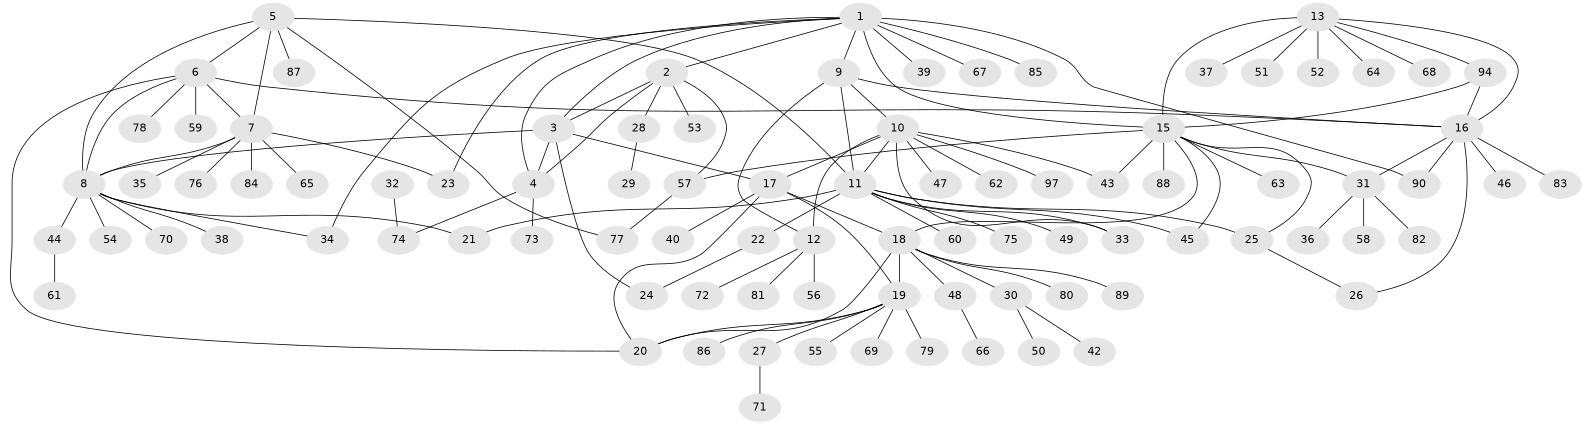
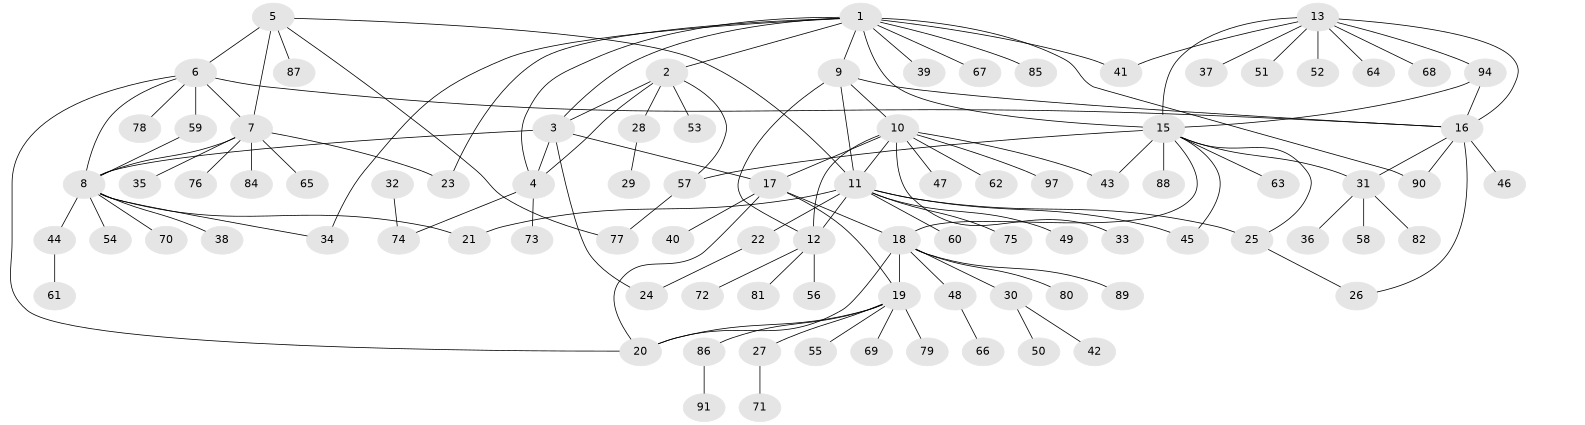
edge "5" -- "8": now "59" -- "8"
node "41": added
node "83": removed
edge "11" -- "33": now "11" -- "12"
node "91": added
